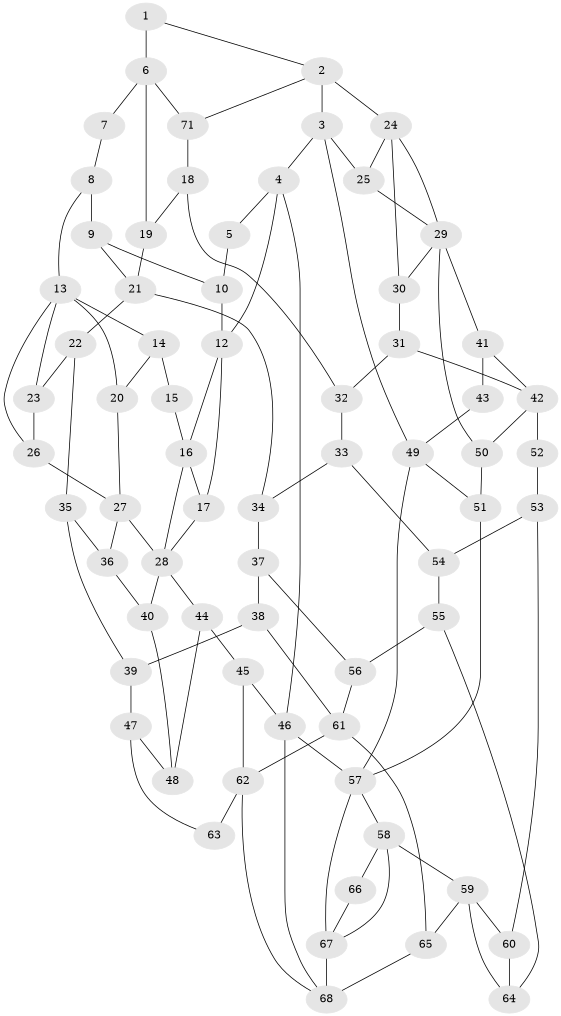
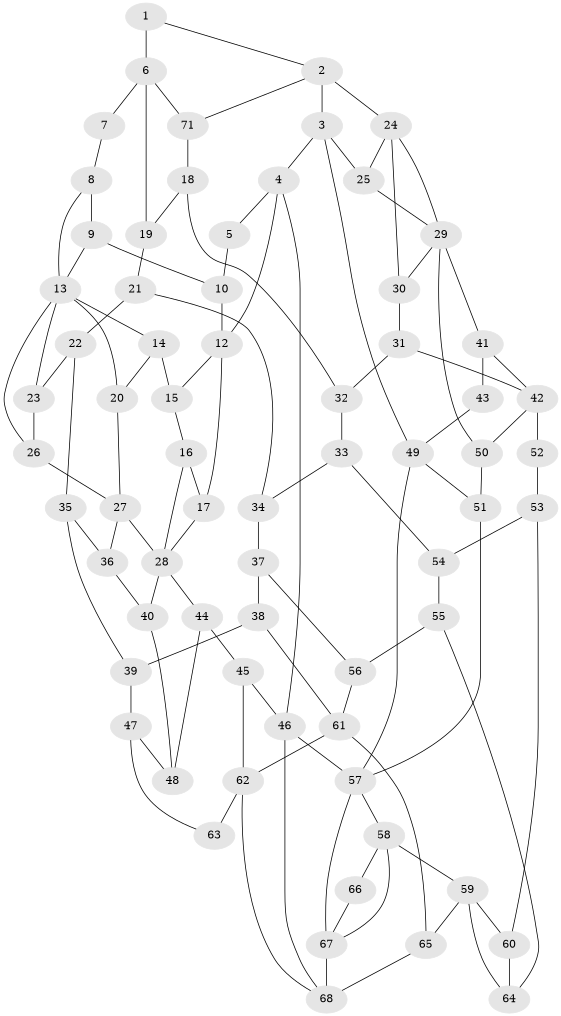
edge "9" -- "21": now "9" -- "13"
edge "12" -- "16": now "12" -- "15"
